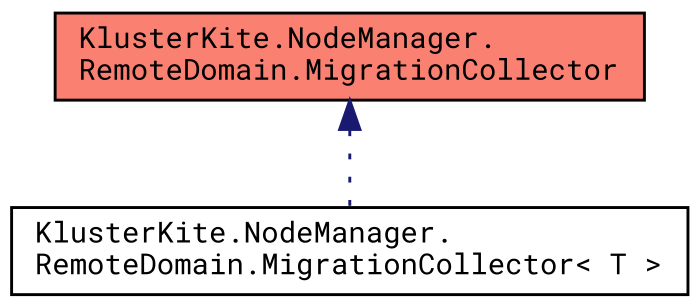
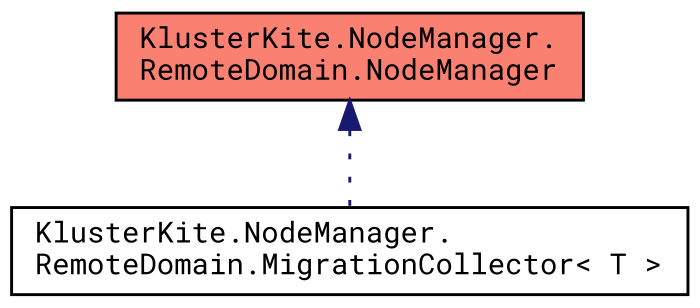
node "KlusterKite.NodeManager. RemoteDomain.MigrationCollector": label "KlusterKite.NodeManager. RemoteDomain.MigrationCollector" -> "KlusterKite.NodeManager. RemoteDomain.NodeManager"
